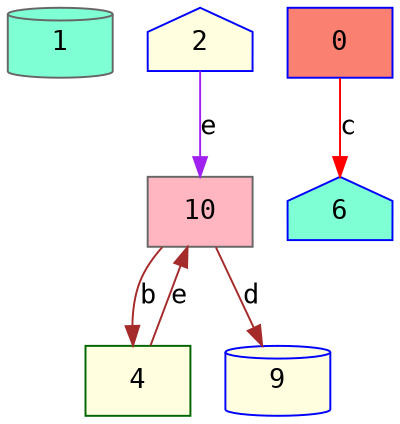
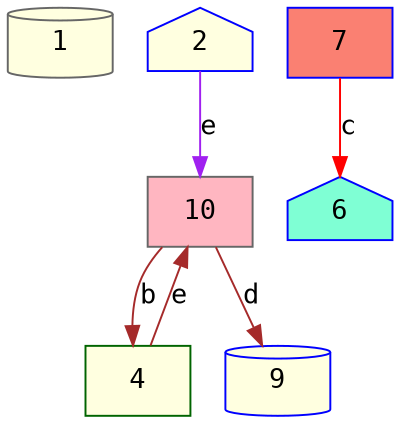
node "1": fillcolor aquamarine -> lightyellow
node "0": label "0" -> "7"
